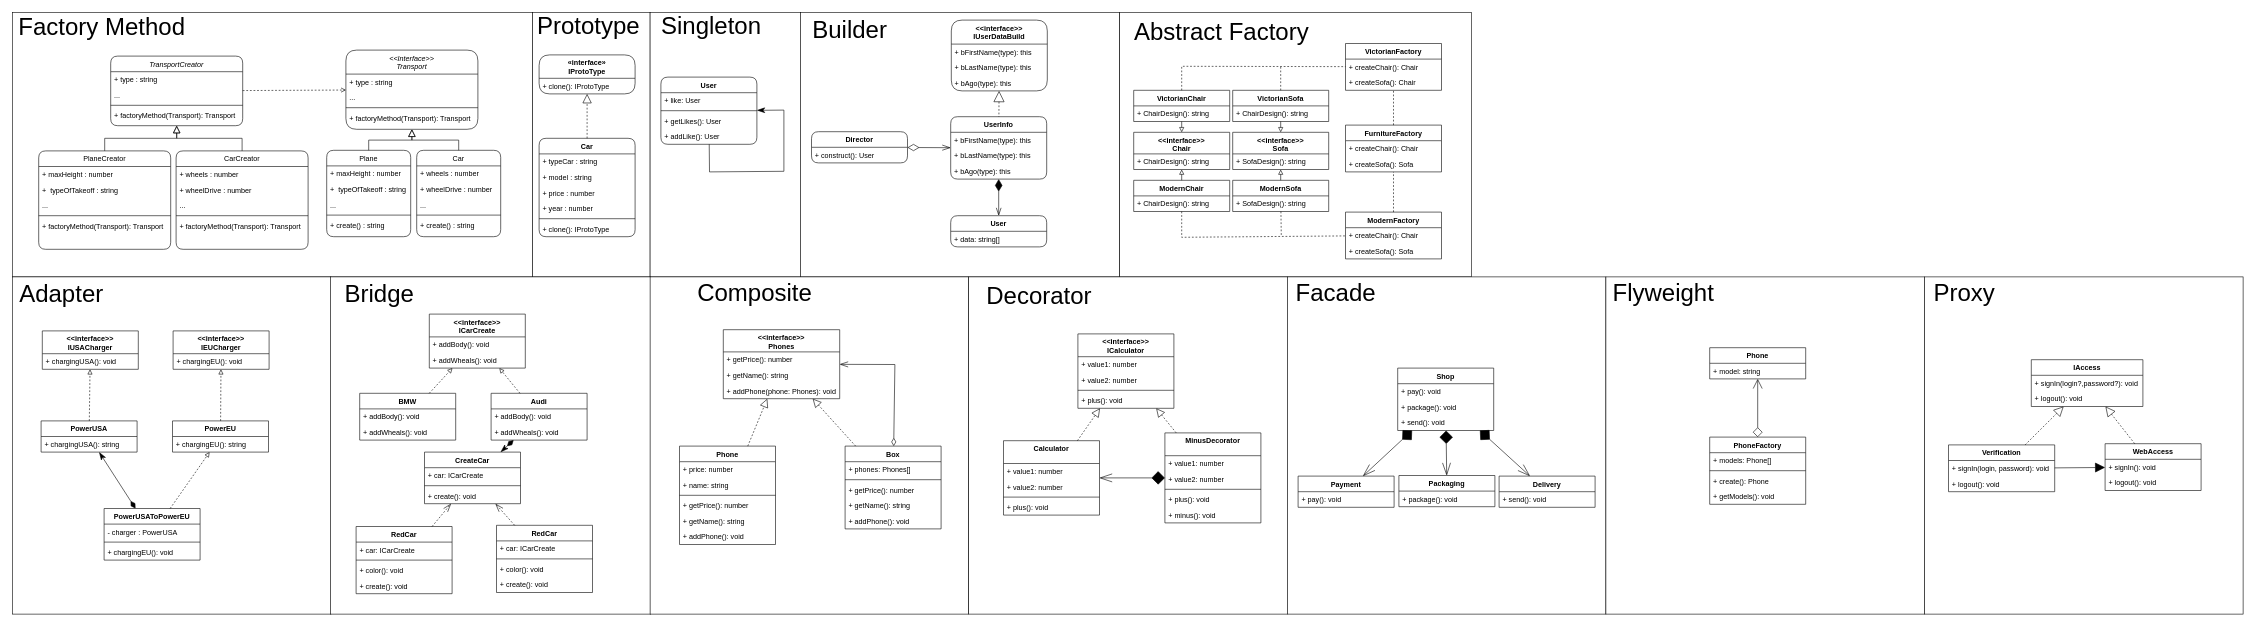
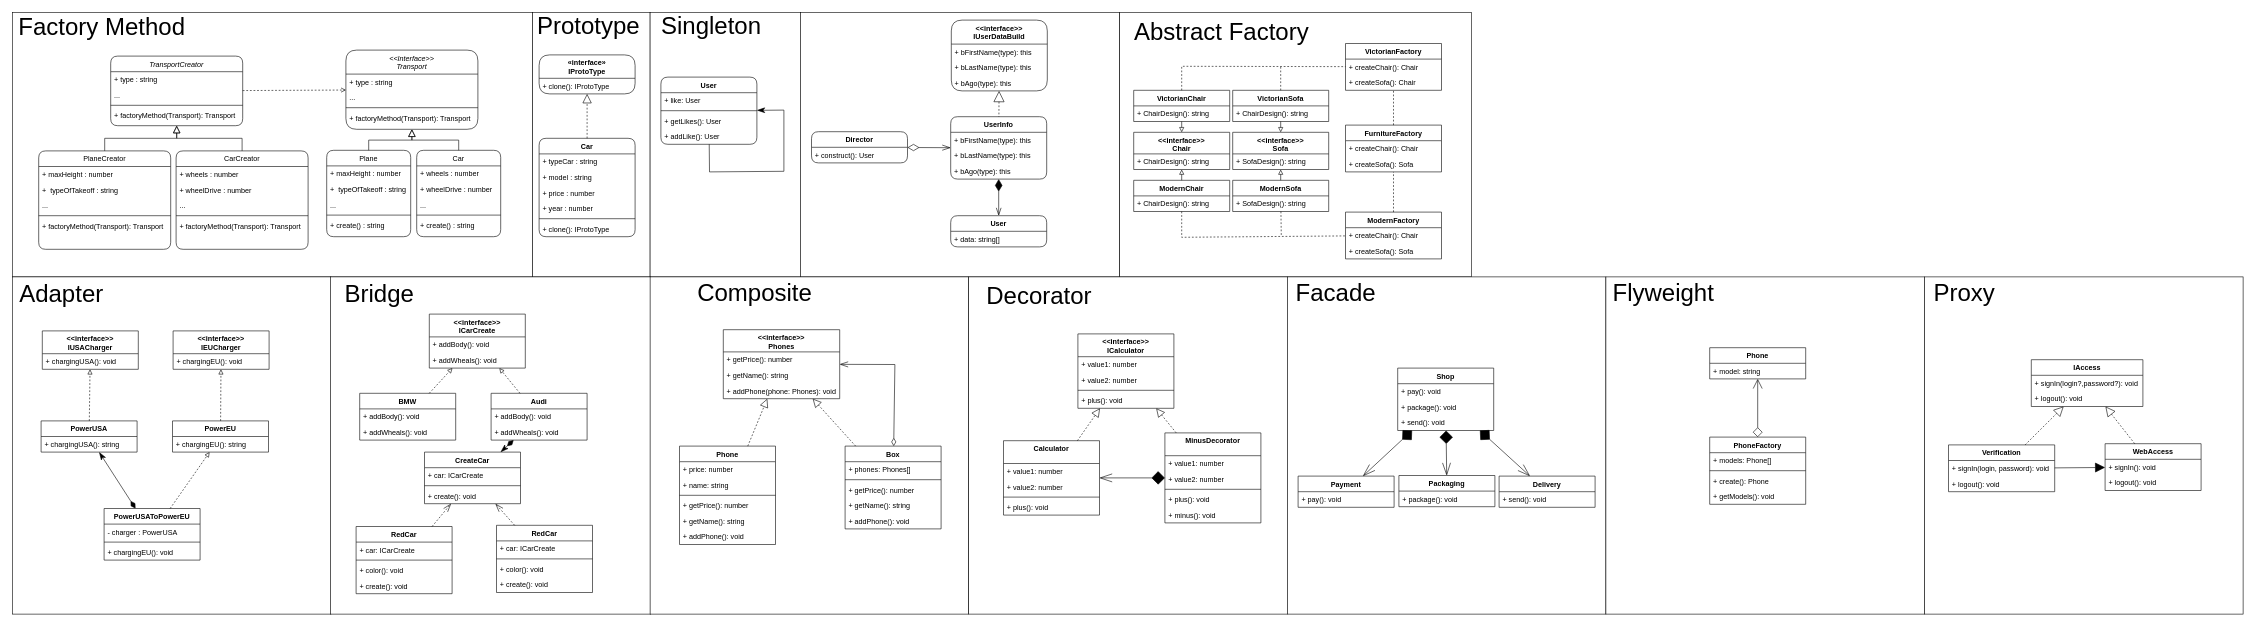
node "Builder": removed
